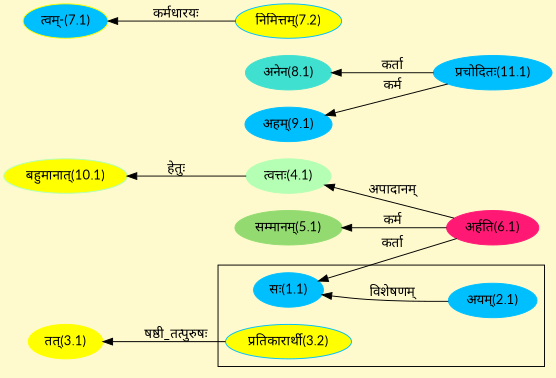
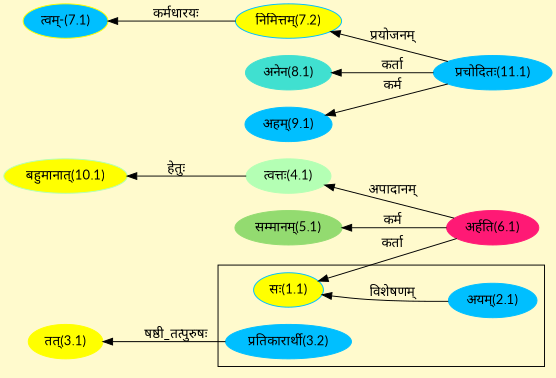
edge "प्रचोदितः(11.1)" -> "निमित्तम्(7.2)": added, label "प्रयोजनम्"
node "सः(1.1)": fillcolor #00bfff -> #ffff00
node "प्रतिकारार्थी(3.2)": fillcolor #ffff00 -> #00bfff
